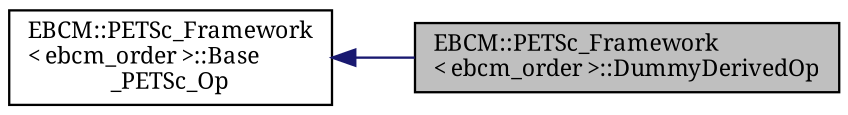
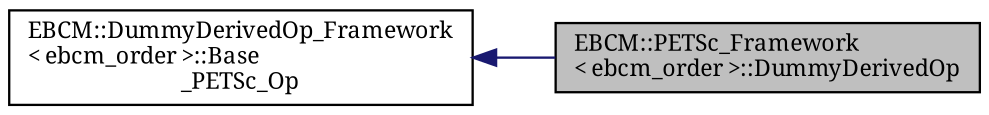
node "EBCM::PETSc_Framework < ebcm_order >::Base _PETSc_Op": label "EBCM::PETSc_Framework < ebcm_order >::Base _PETSc_Op" -> "EBCM::DummyDerivedOp_Framework < ebcm_order >::Base _PETSc_Op"
